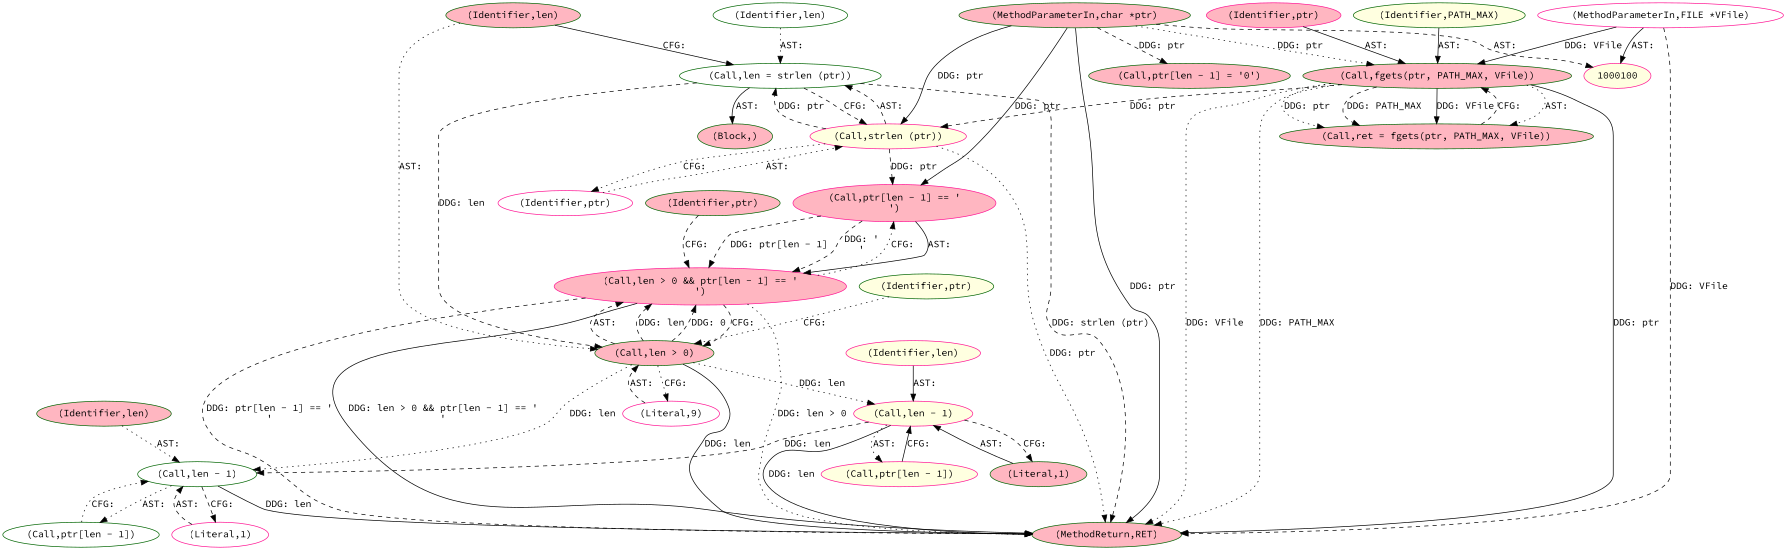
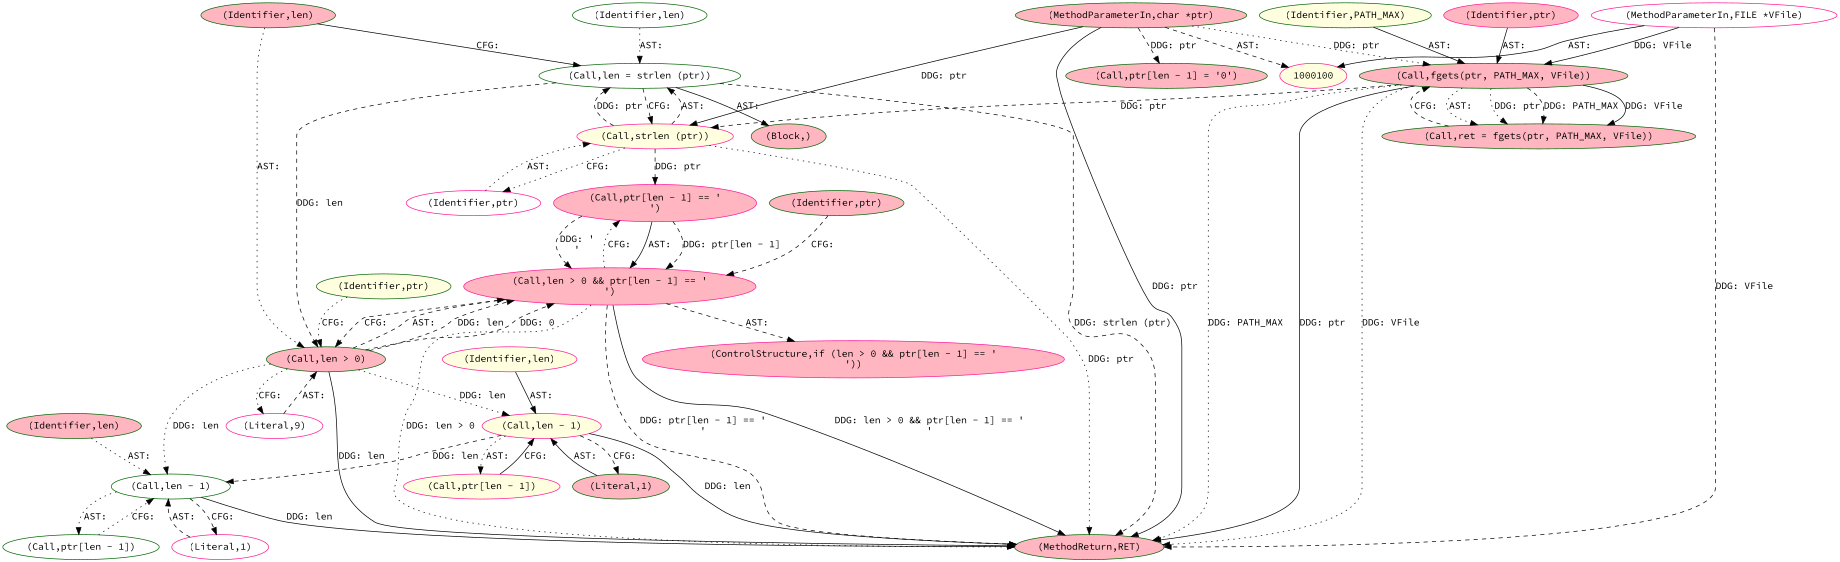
edge "(MethodParameterIn,char *ptr)" -> "(Call,ptr[len - 1] == ' ')": removed, label "DDG: ptr"
node "(ControlStructure,if (len > 0 && ptr[len - 1] == ' '))": added
